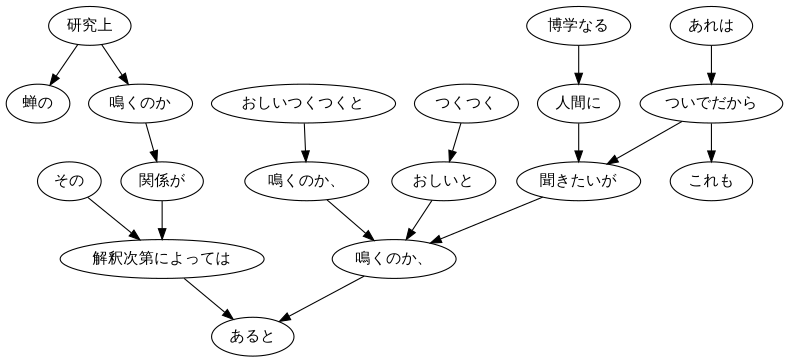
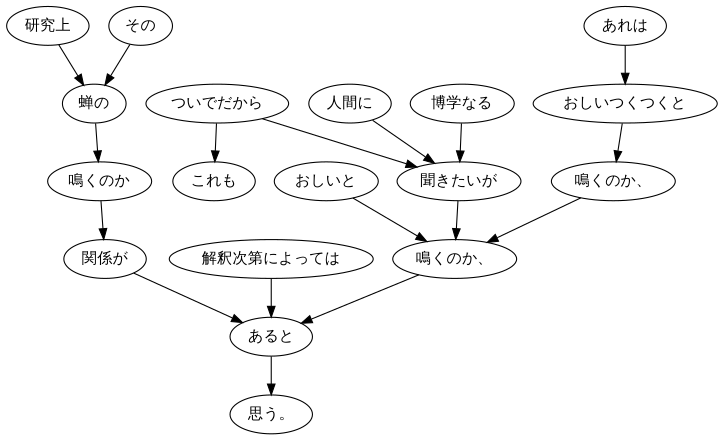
edge "博学なる" -> "人間に": now "博学なる" -> "聞きたいが"
edge "あれは" -> "ついでだから": now "あれは" -> "おしいつくつくと"
edge "研究上" -> "鳴くのか": now "蝉の" -> "鳴くのか"
node "つくつく": removed
edge "その" -> "解釈次第によっては": now "その" -> "蝉の"
edge "関係が" -> "解釈次第によっては": now "関係が" -> "あると"
node "思う。": added
